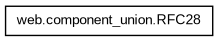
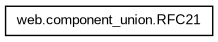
node "web.component_union.RFC28": label "web.component_union.RFC28" -> "web.component_union.RFC21"
